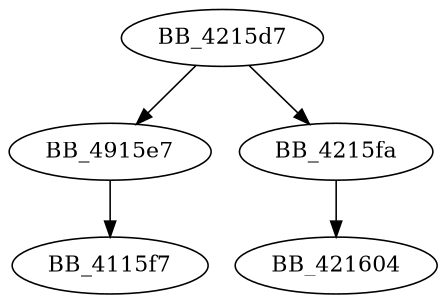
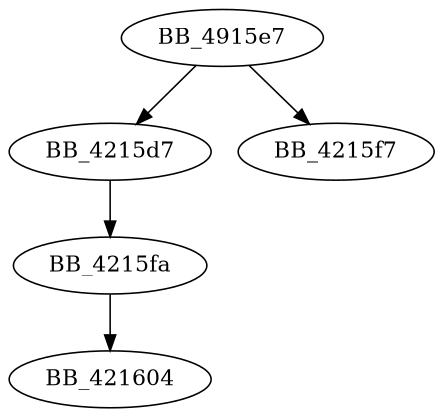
edge "BB_4215d7" -> "BB_4915e7": reversed
node "BB_4115f7": label "BB_4115f7" -> "BB_4215f7"
